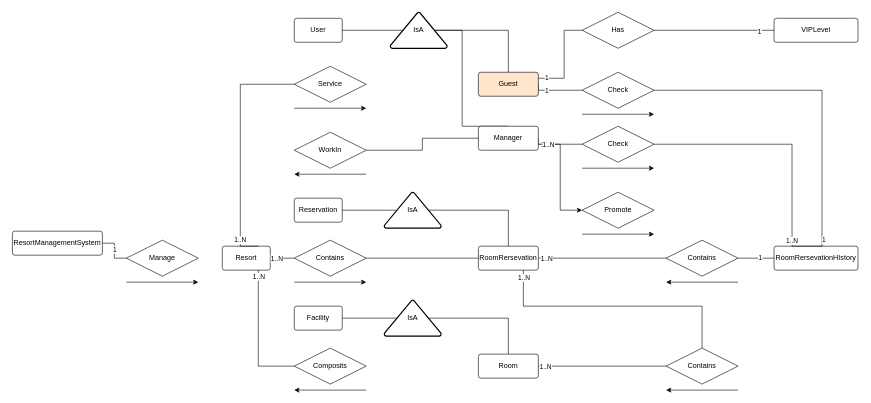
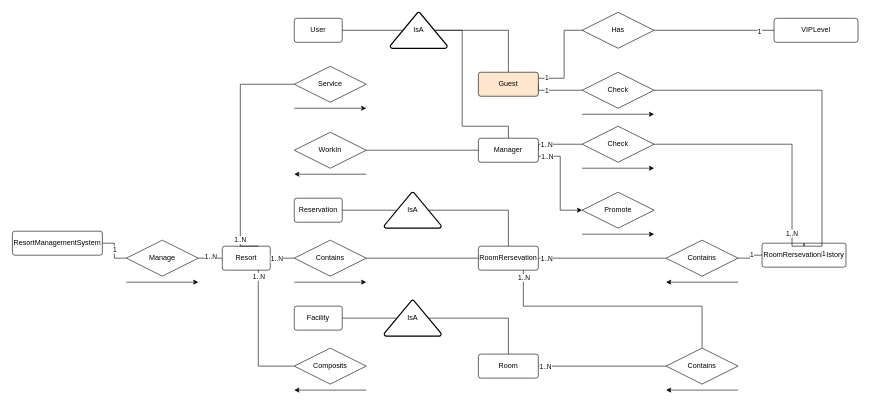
node "Manager": moved (509, 138) -> (509, 150)
edge "Manage" -- "Resort": added, label "1..N"
node "RoomRersevationHIstory": moved (816, 258) -> (804, 255)
